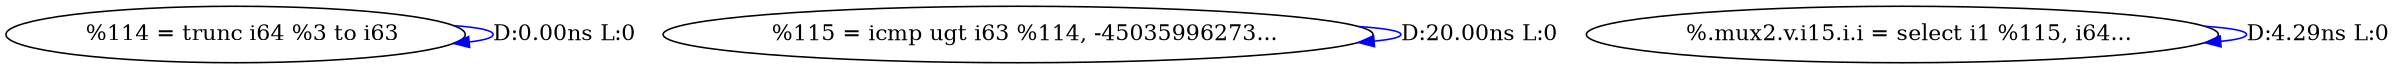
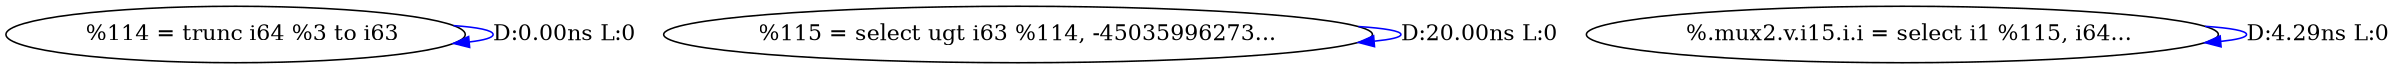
node "%115 = icmp ugt i63 %114, -45035996273...": label "%115 = icmp ugt i63 %114, -45035996273..." -> "%115 = select ugt i63 %114, -45035996273..."
